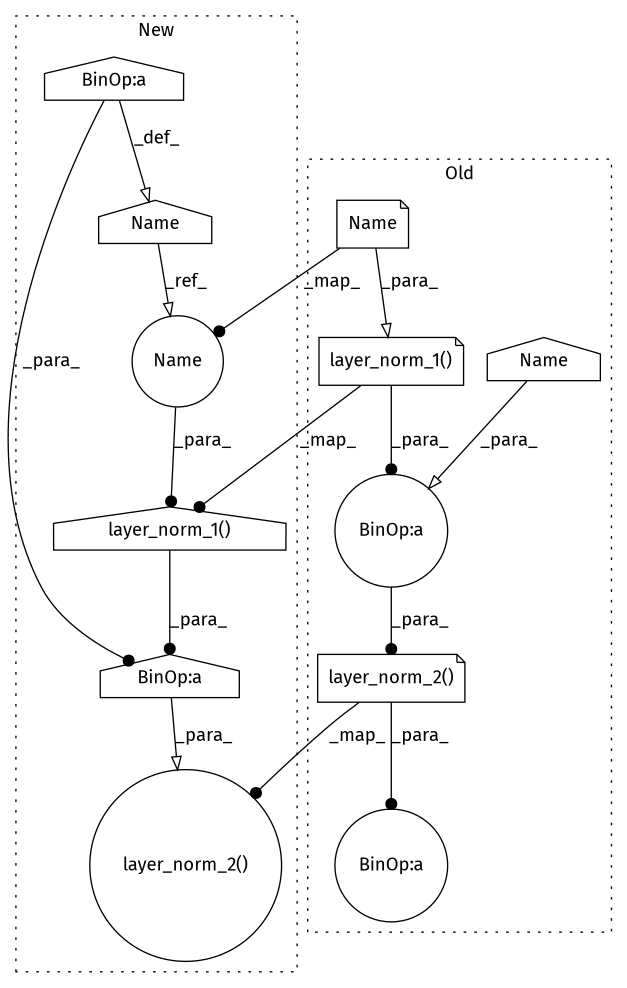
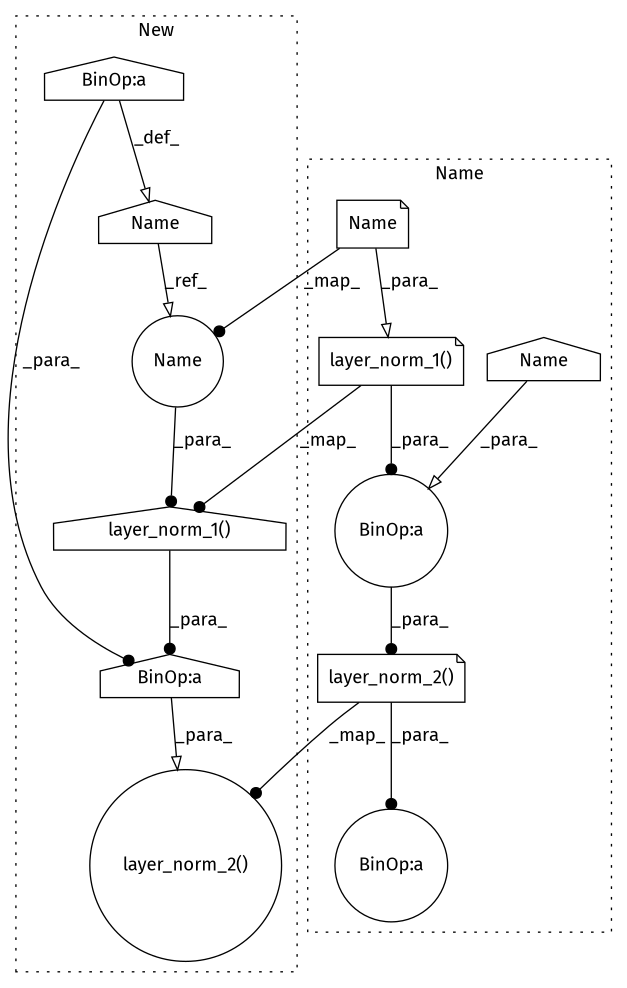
cluster "Old": label "Old" -> "Name"
